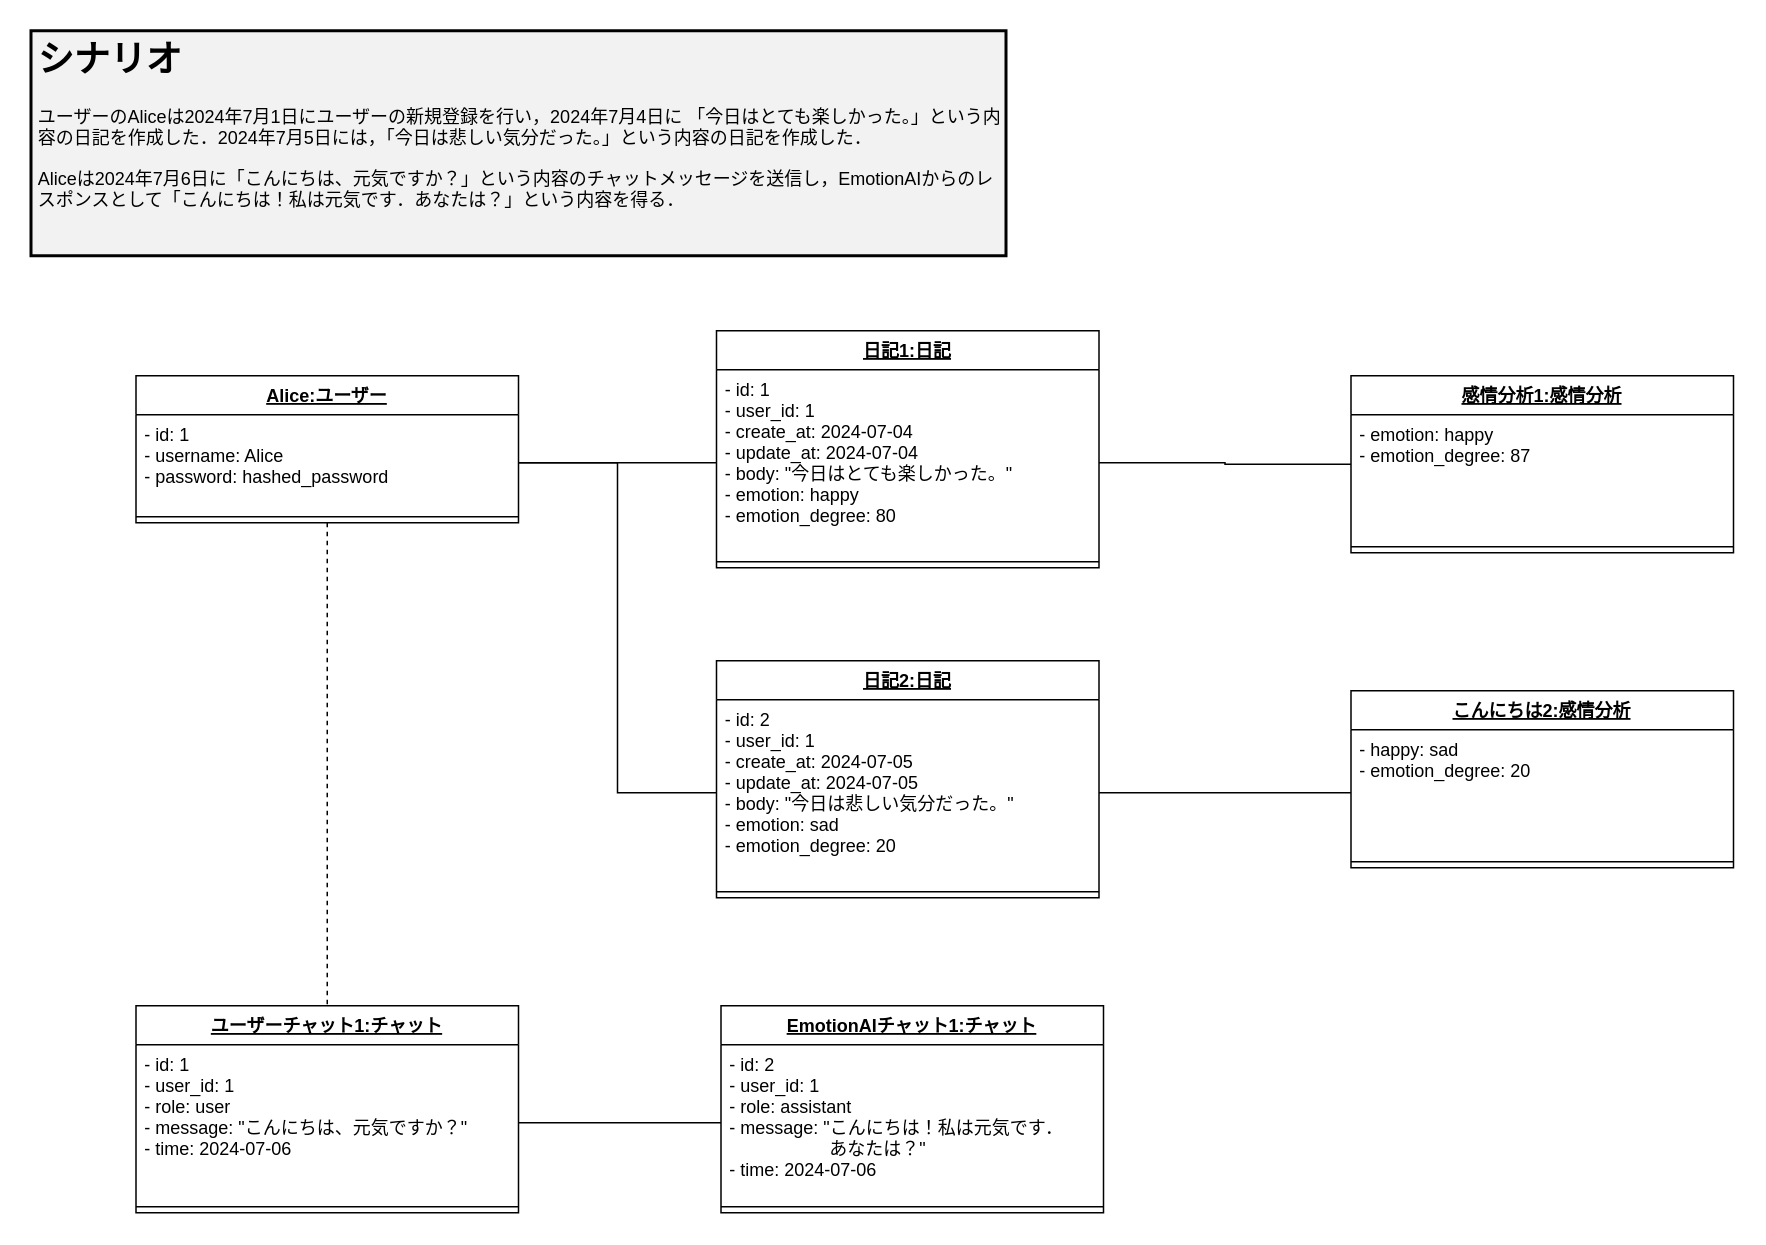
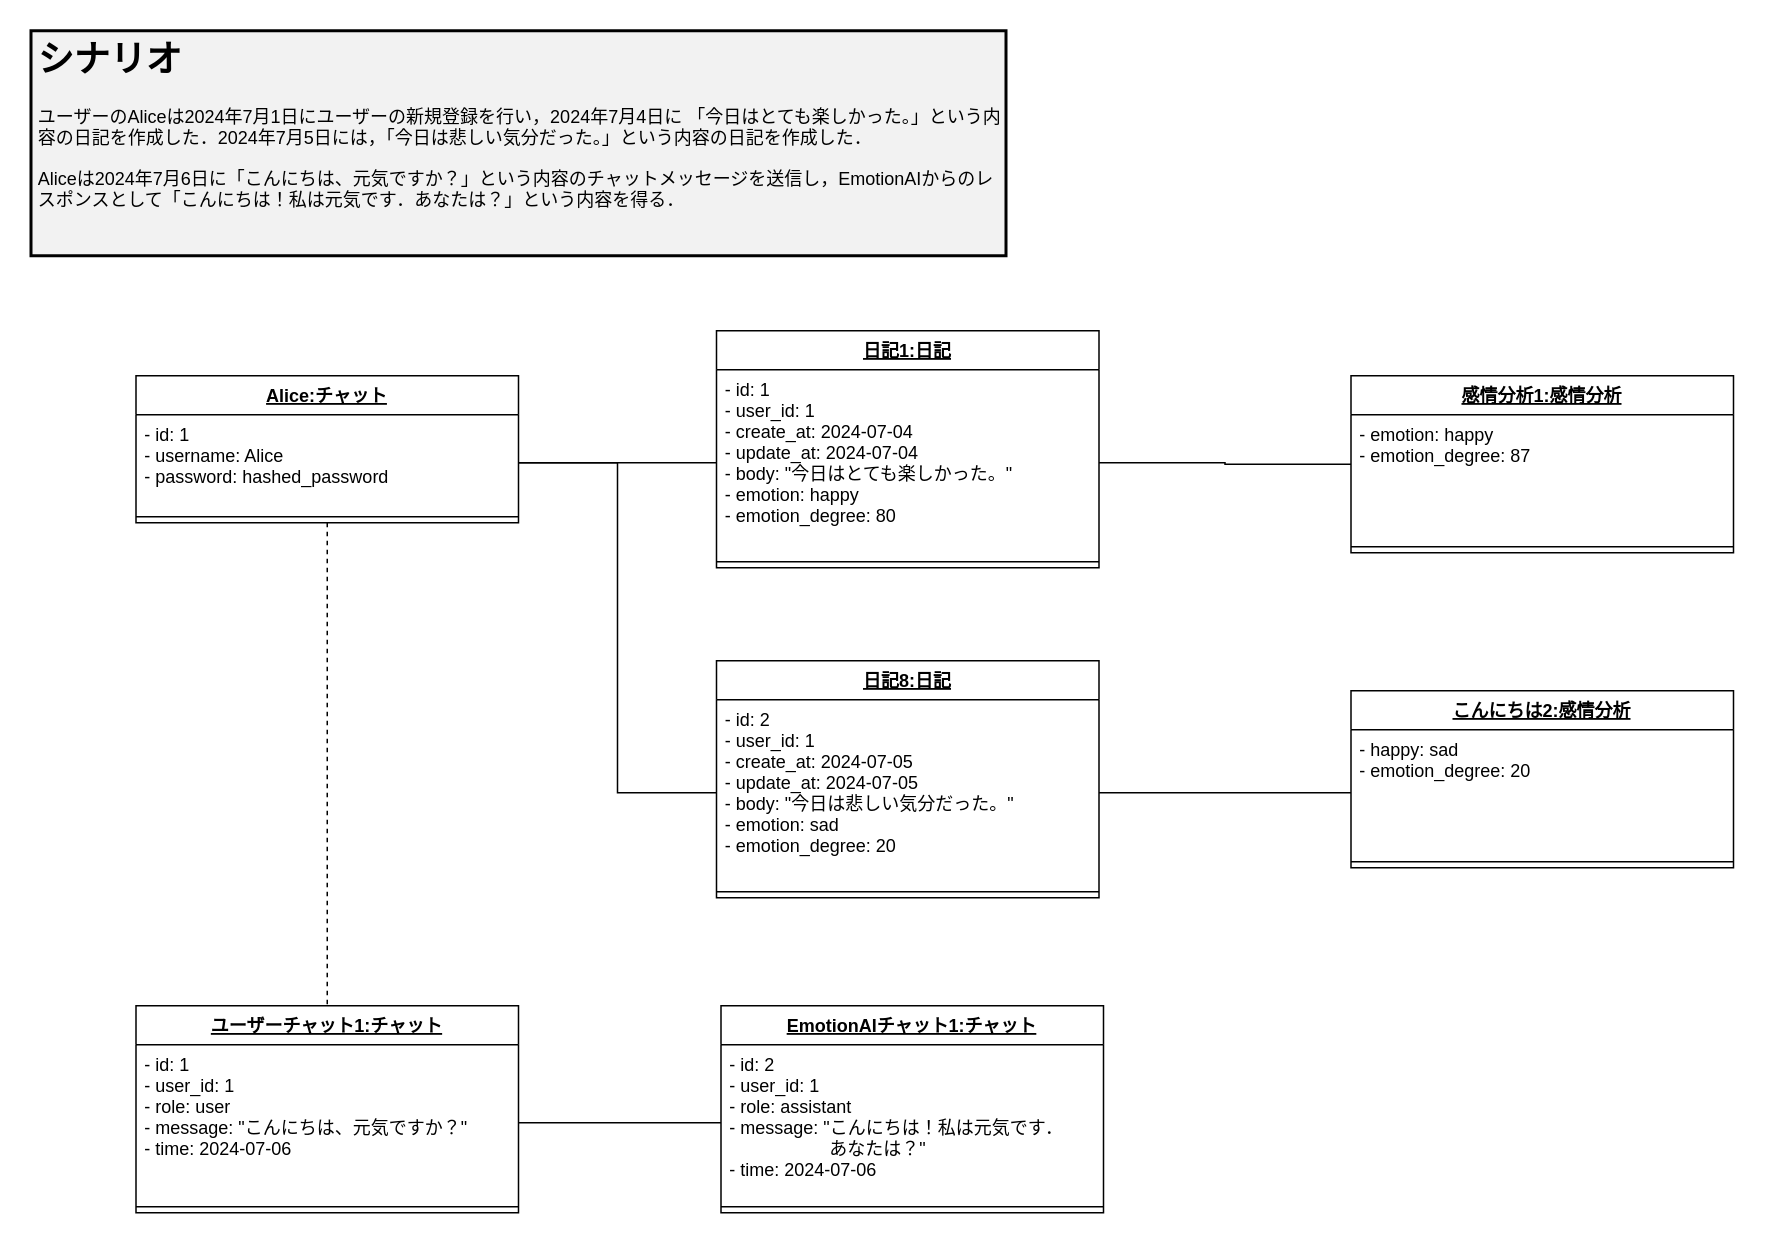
node "Alice:ユーザー": label "Alice:ユーザー" -> "Alice:チャット"
node "日記2:日記": label "日記2:日記" -> "日記8:日記"
